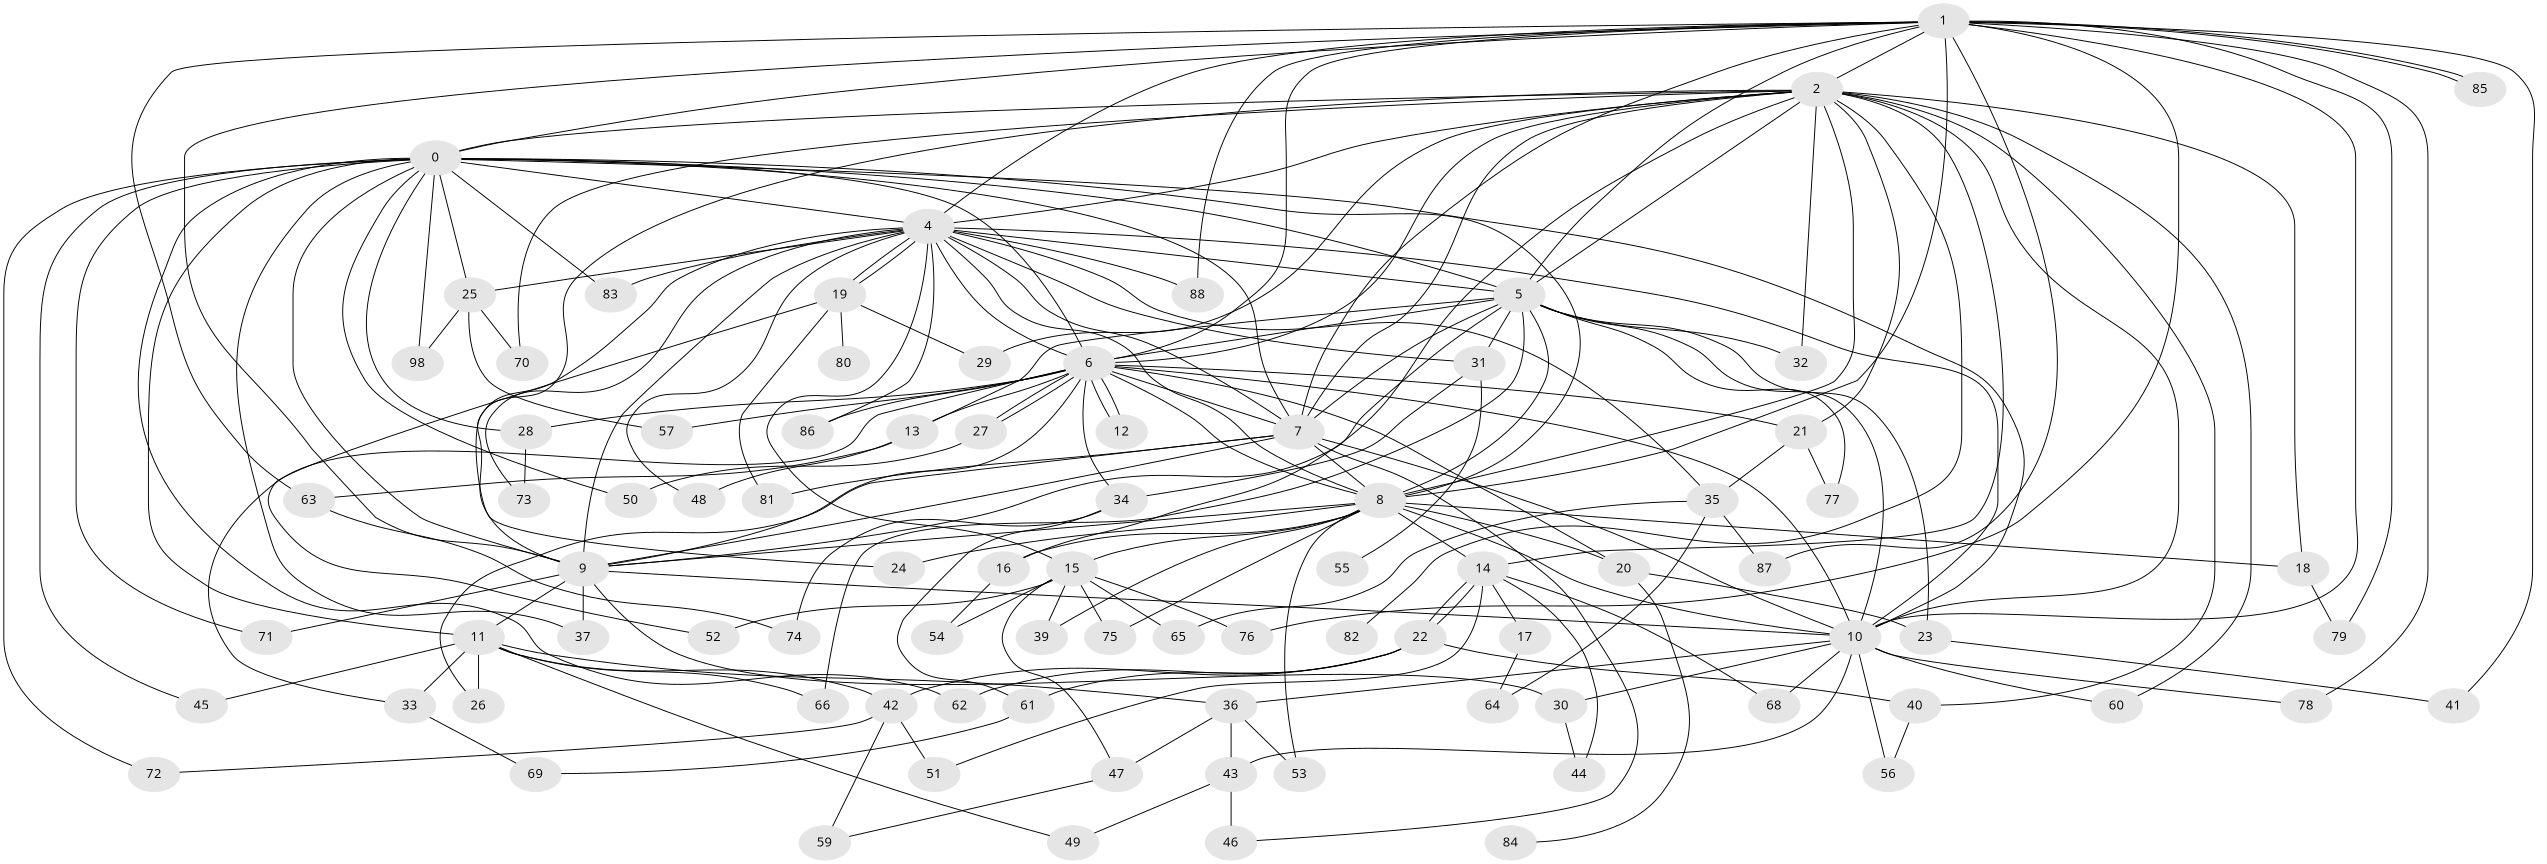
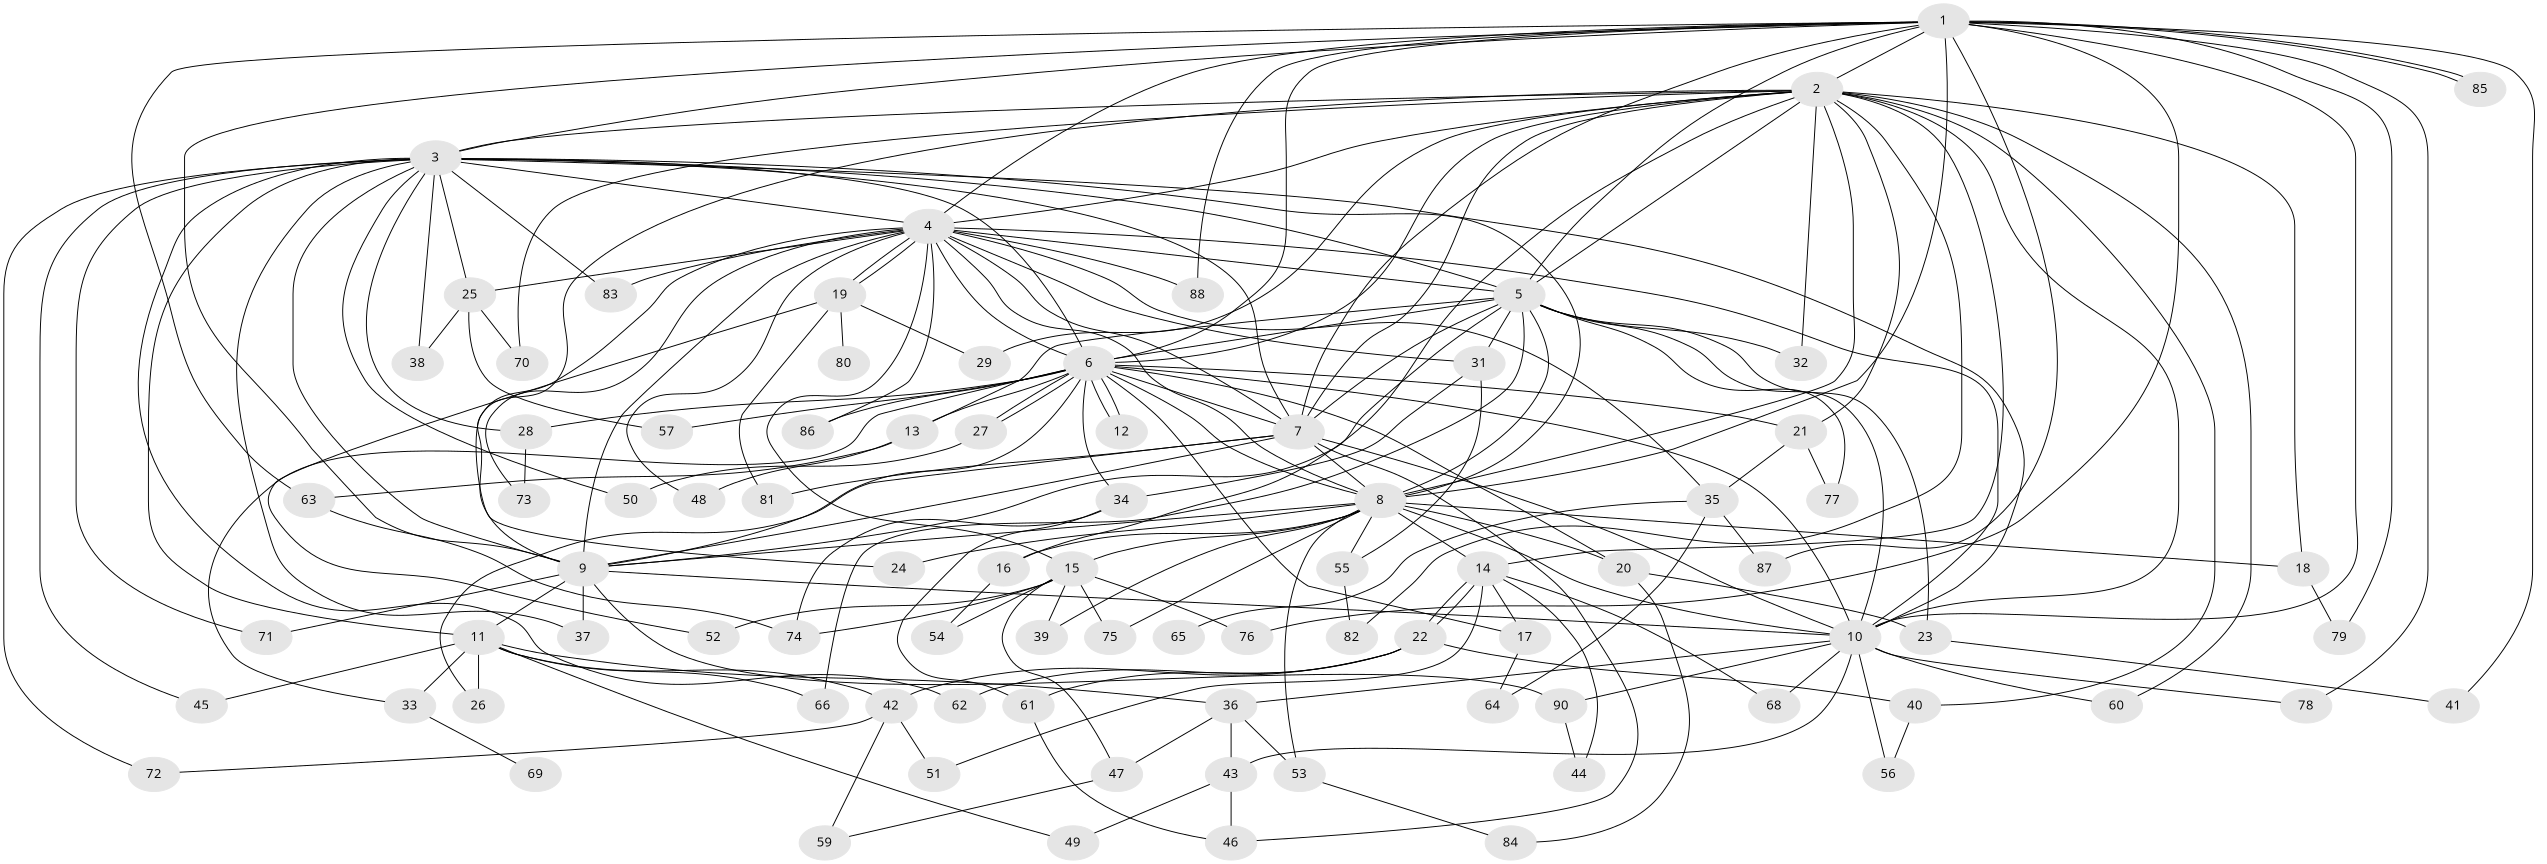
node "0": label "0" -> "3"
node "98": label "98" -> "38"
edge "8" -- "55": added
edge "6" -- "17": added
edge "55" -- "82": added
edge "15" -- "65": now "15" -- "74"
node "30": label "30" -> "90"
edge "61" -- "69": now "61" -- "46"
edge "53" -- "84": added
